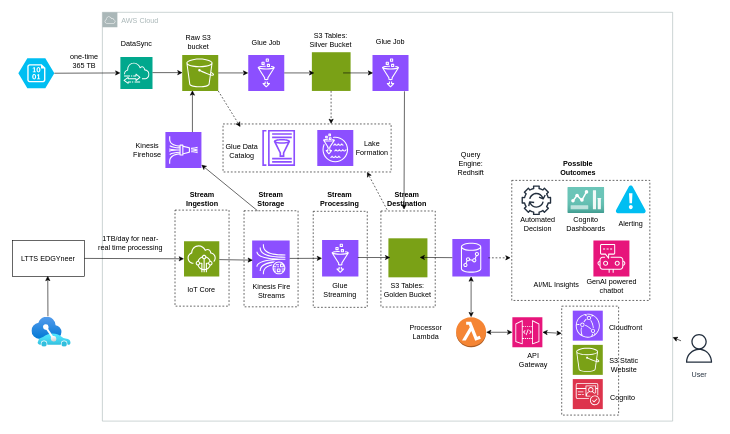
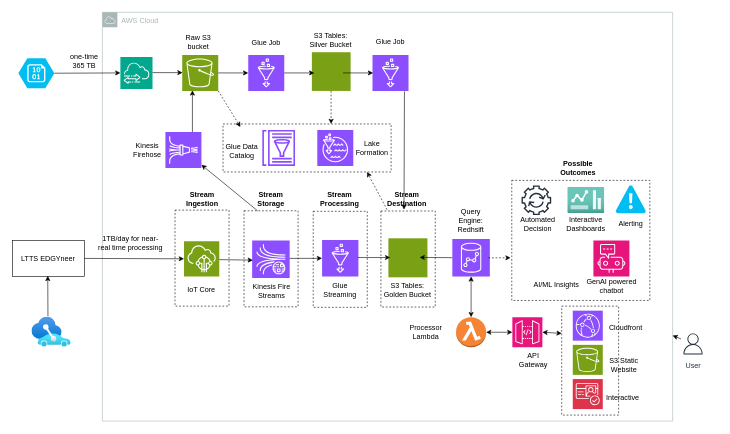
node "DataSync": removed
node "Query Engine: Redhsift": moved (471, 164) -> (471, 221)
node "Cognito Dashboards": label "Cognito Dashboards" -> "Interactive Dashboards"
node "User": size 36x36 -> 24x27
node "Cognito": label "Cognito" -> "Interactive"
